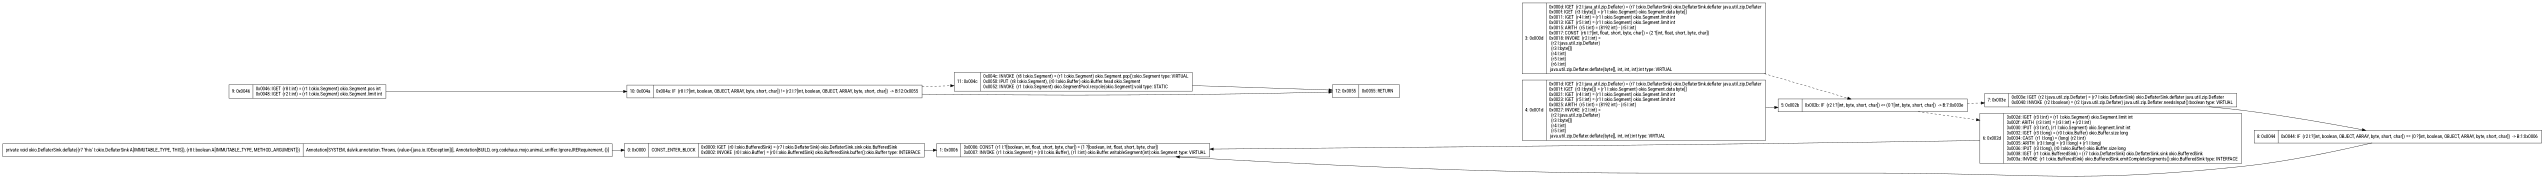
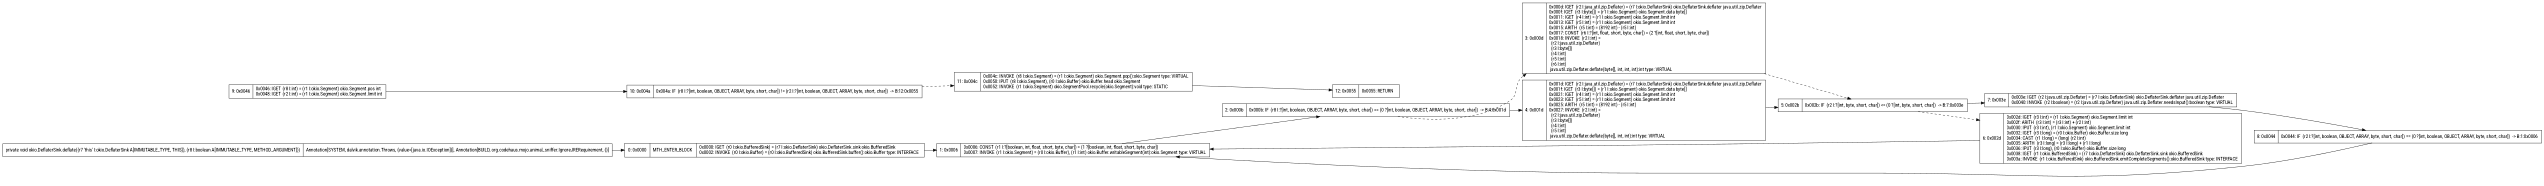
edge "10: 0x004a" -> "12: 0x0055": removed
edge "5: 0x002b" -> "7: 0x003e": style dashed -> solid
node "2: 0x000b": added
node "0: 0x0000": text "CONST_ENTER_BLOCK" -> "MTH_ENTER_BLOCK"
